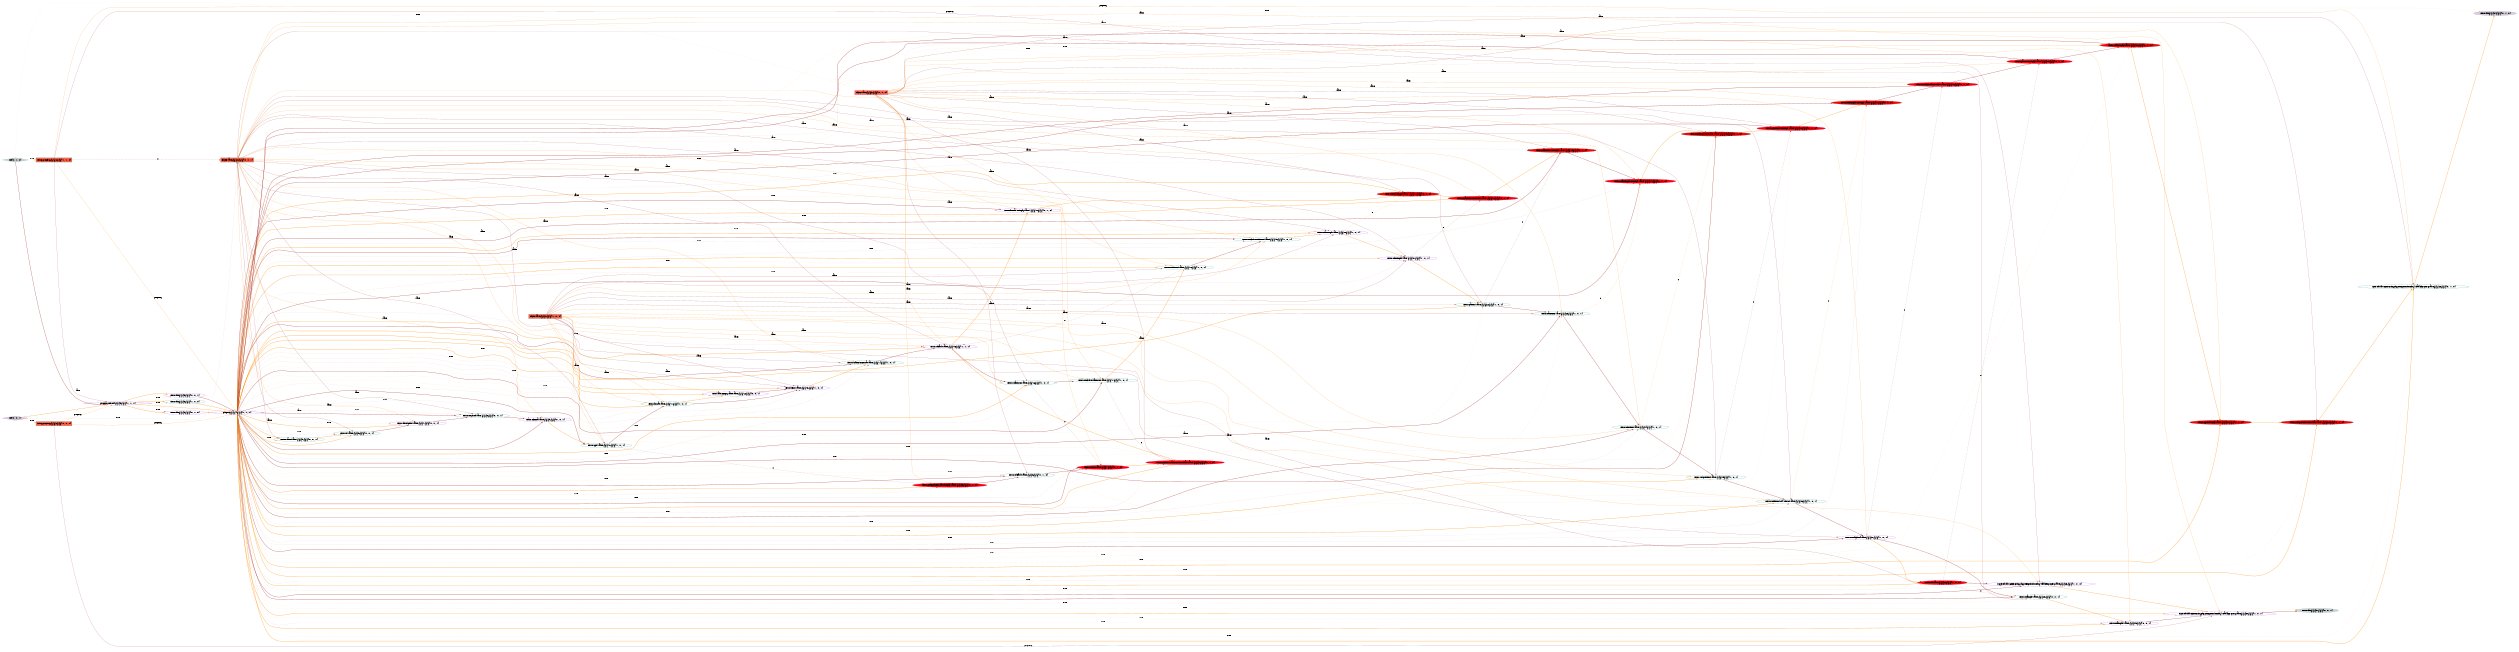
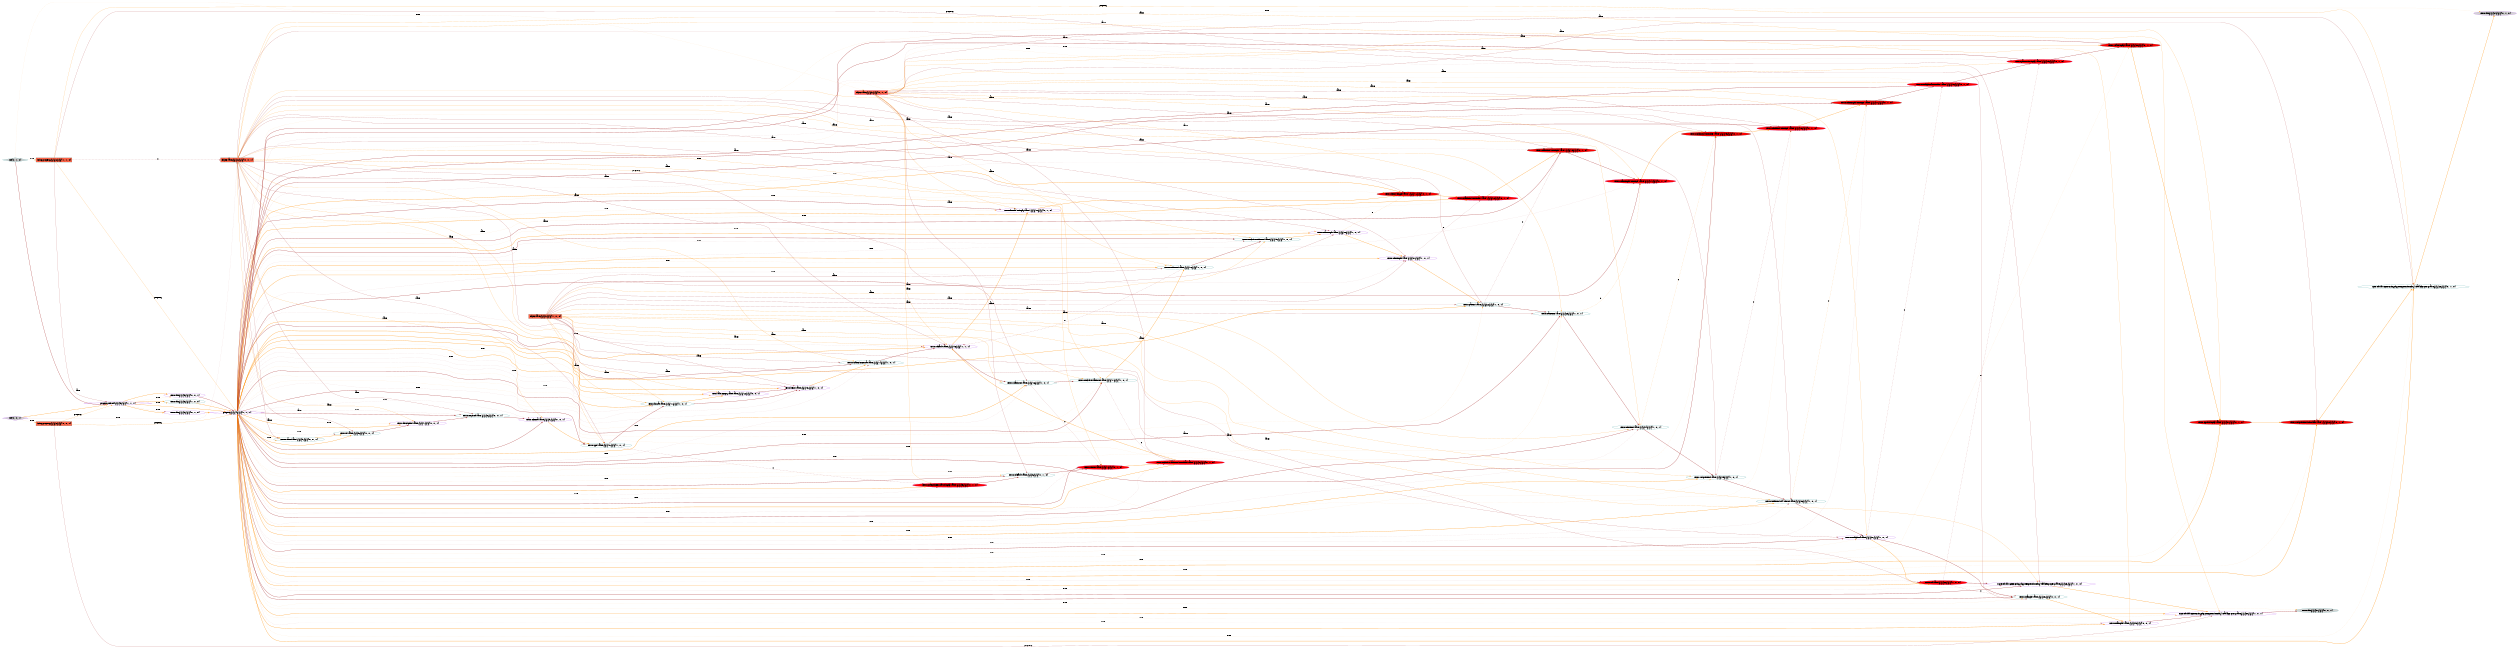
edge "Object value@@@2@@@['0', '0', '1']" -> "return exclusiveMaximum(value)@@@17@@@['1', '0', '1']": label "value" -> "property"
